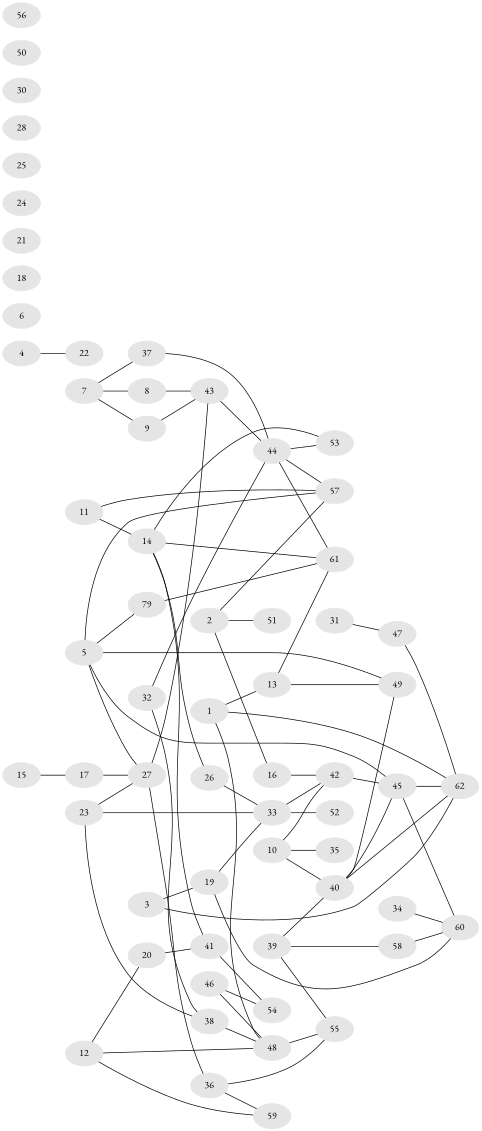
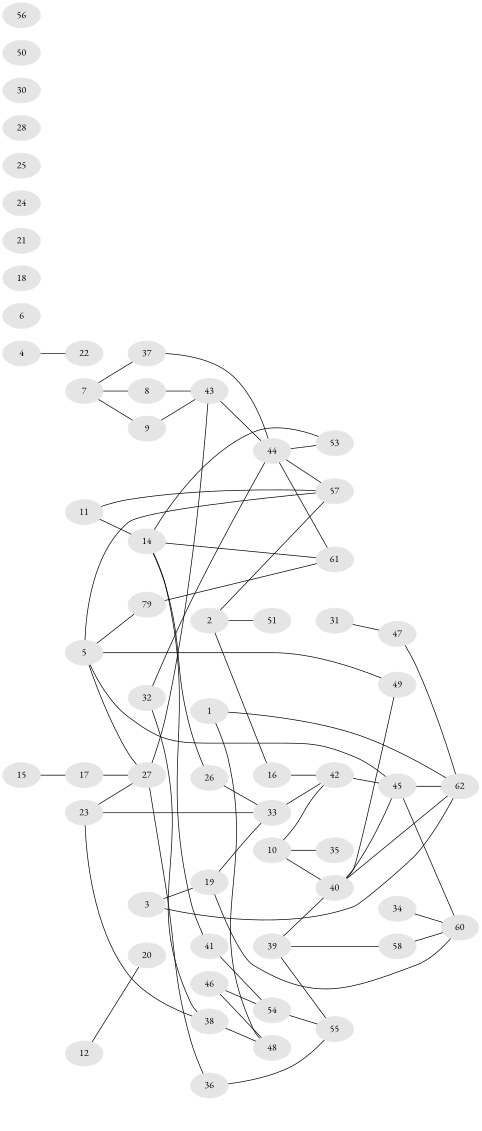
node "13": removed
node "52": removed
edge "41" -- "20": removed
edge "55" -- "48": now "55" -- "54"
edge "48" -- "12": removed
node "59": removed
